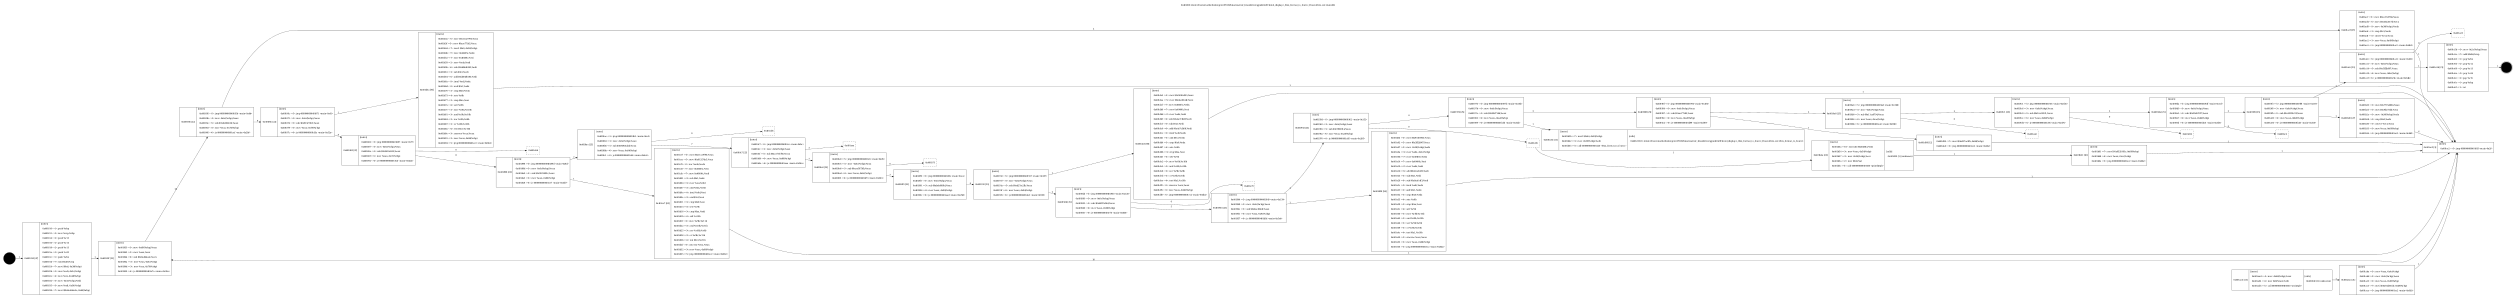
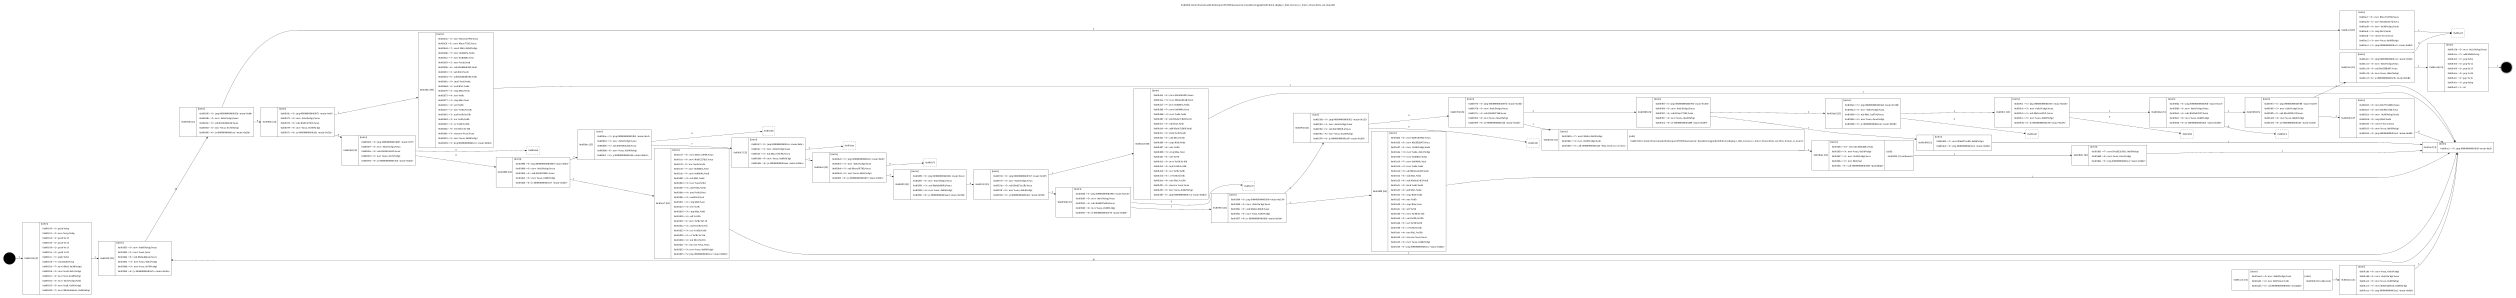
edge "0x401acf [27]" -> "0x401ec2 [5]": now "0x401acf [27]" -> "0x401a25"
edge "0x401a95" -> "0x401b4a [23]": now "0x401b3b [15]" -> "0x401b4a [23]"
